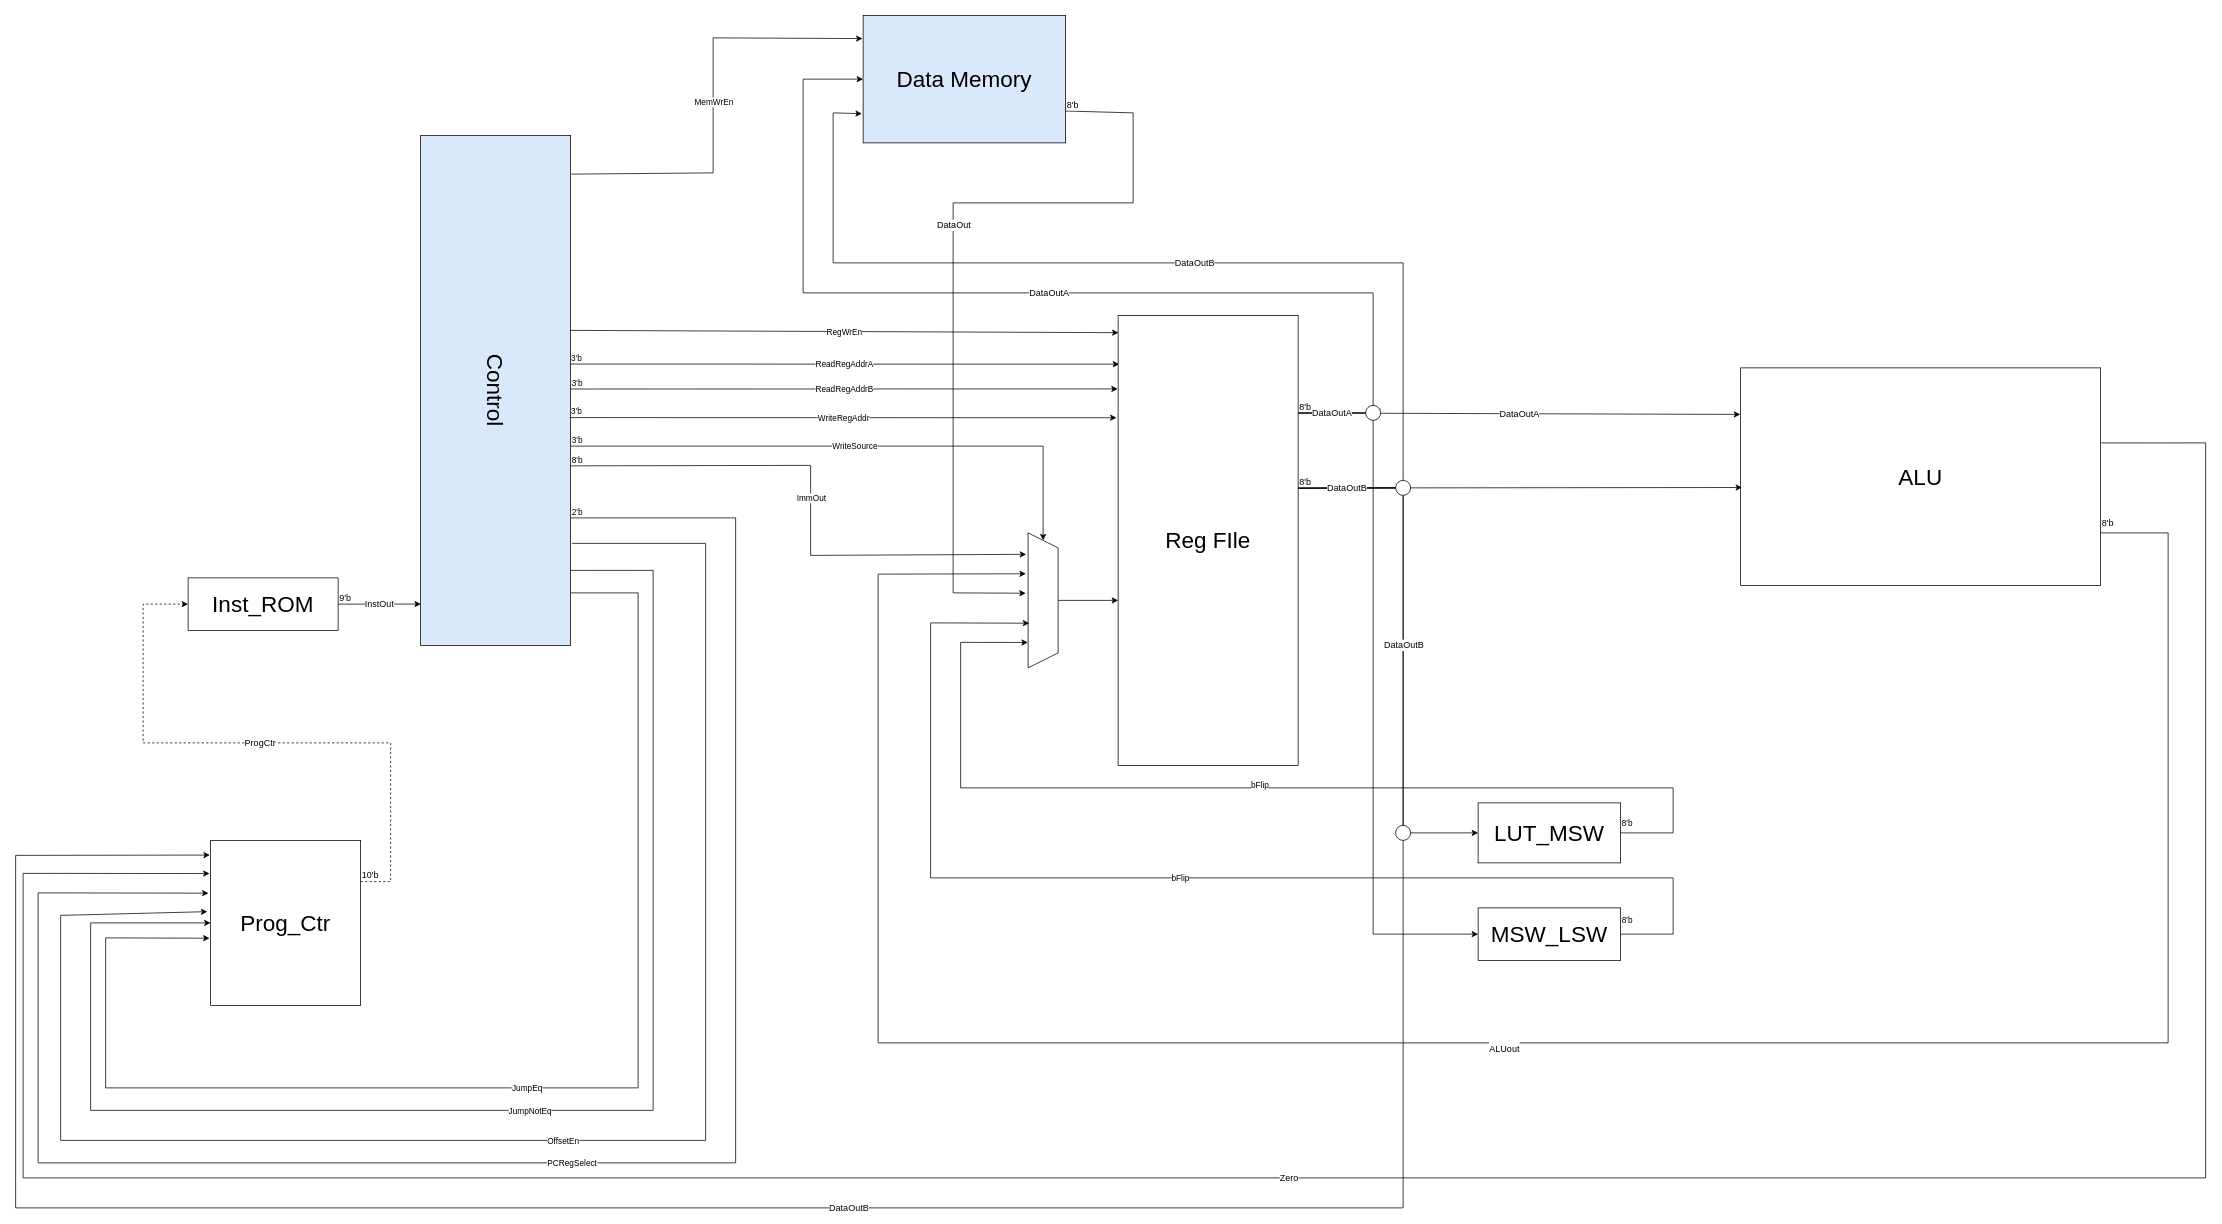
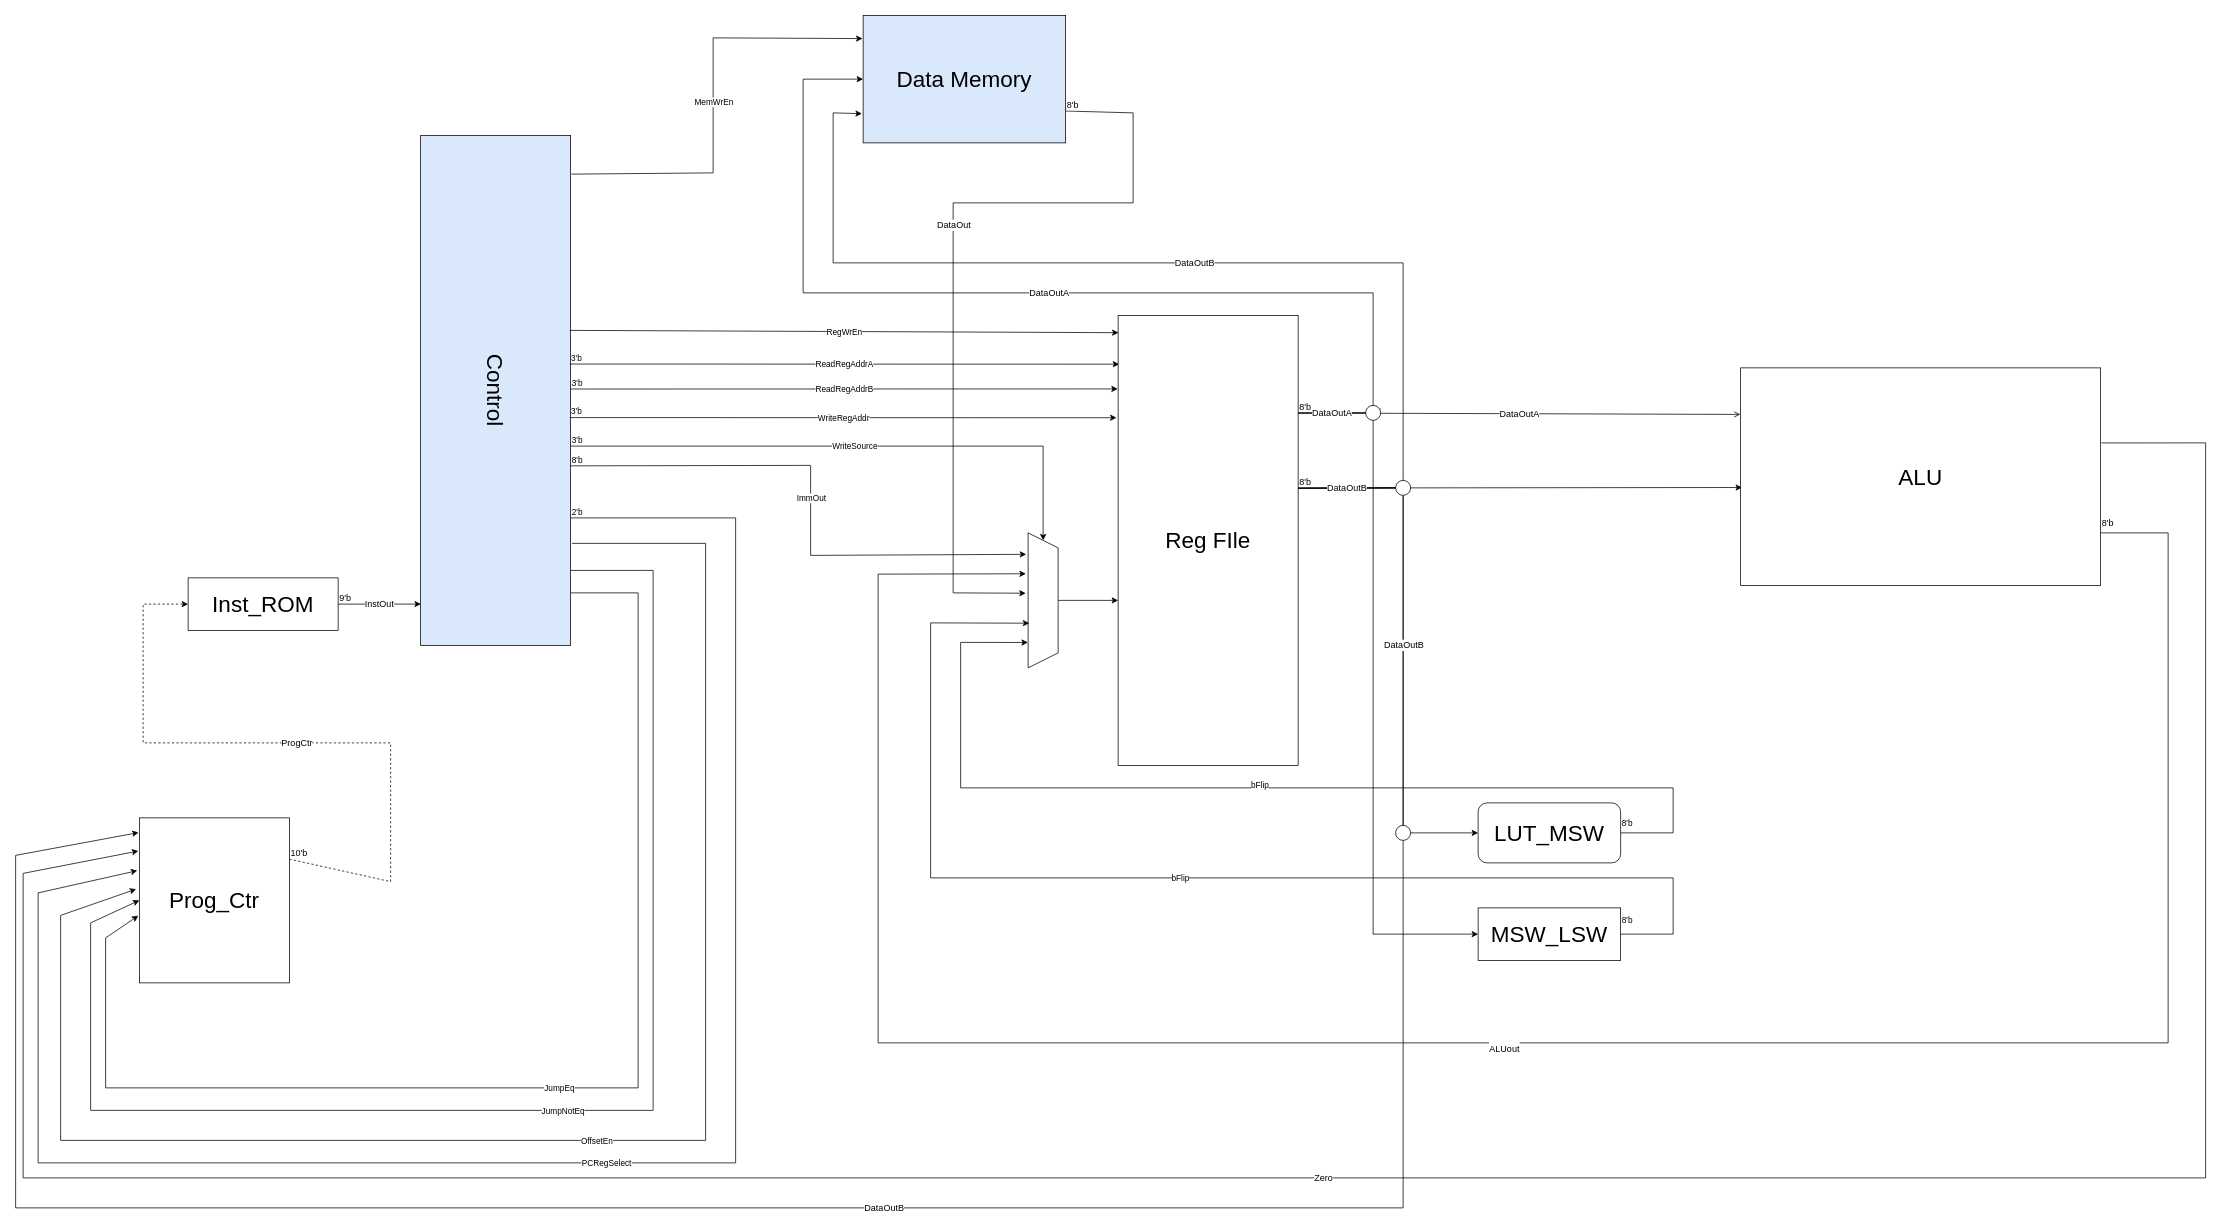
edge "Reg FIle" -> "ALU": arrowhead classic -> open
node "LUT_MSW": shape rectangle -> rounded rectangle
node "Prog_Ctr": moved (285, 923) -> (214, 900)
